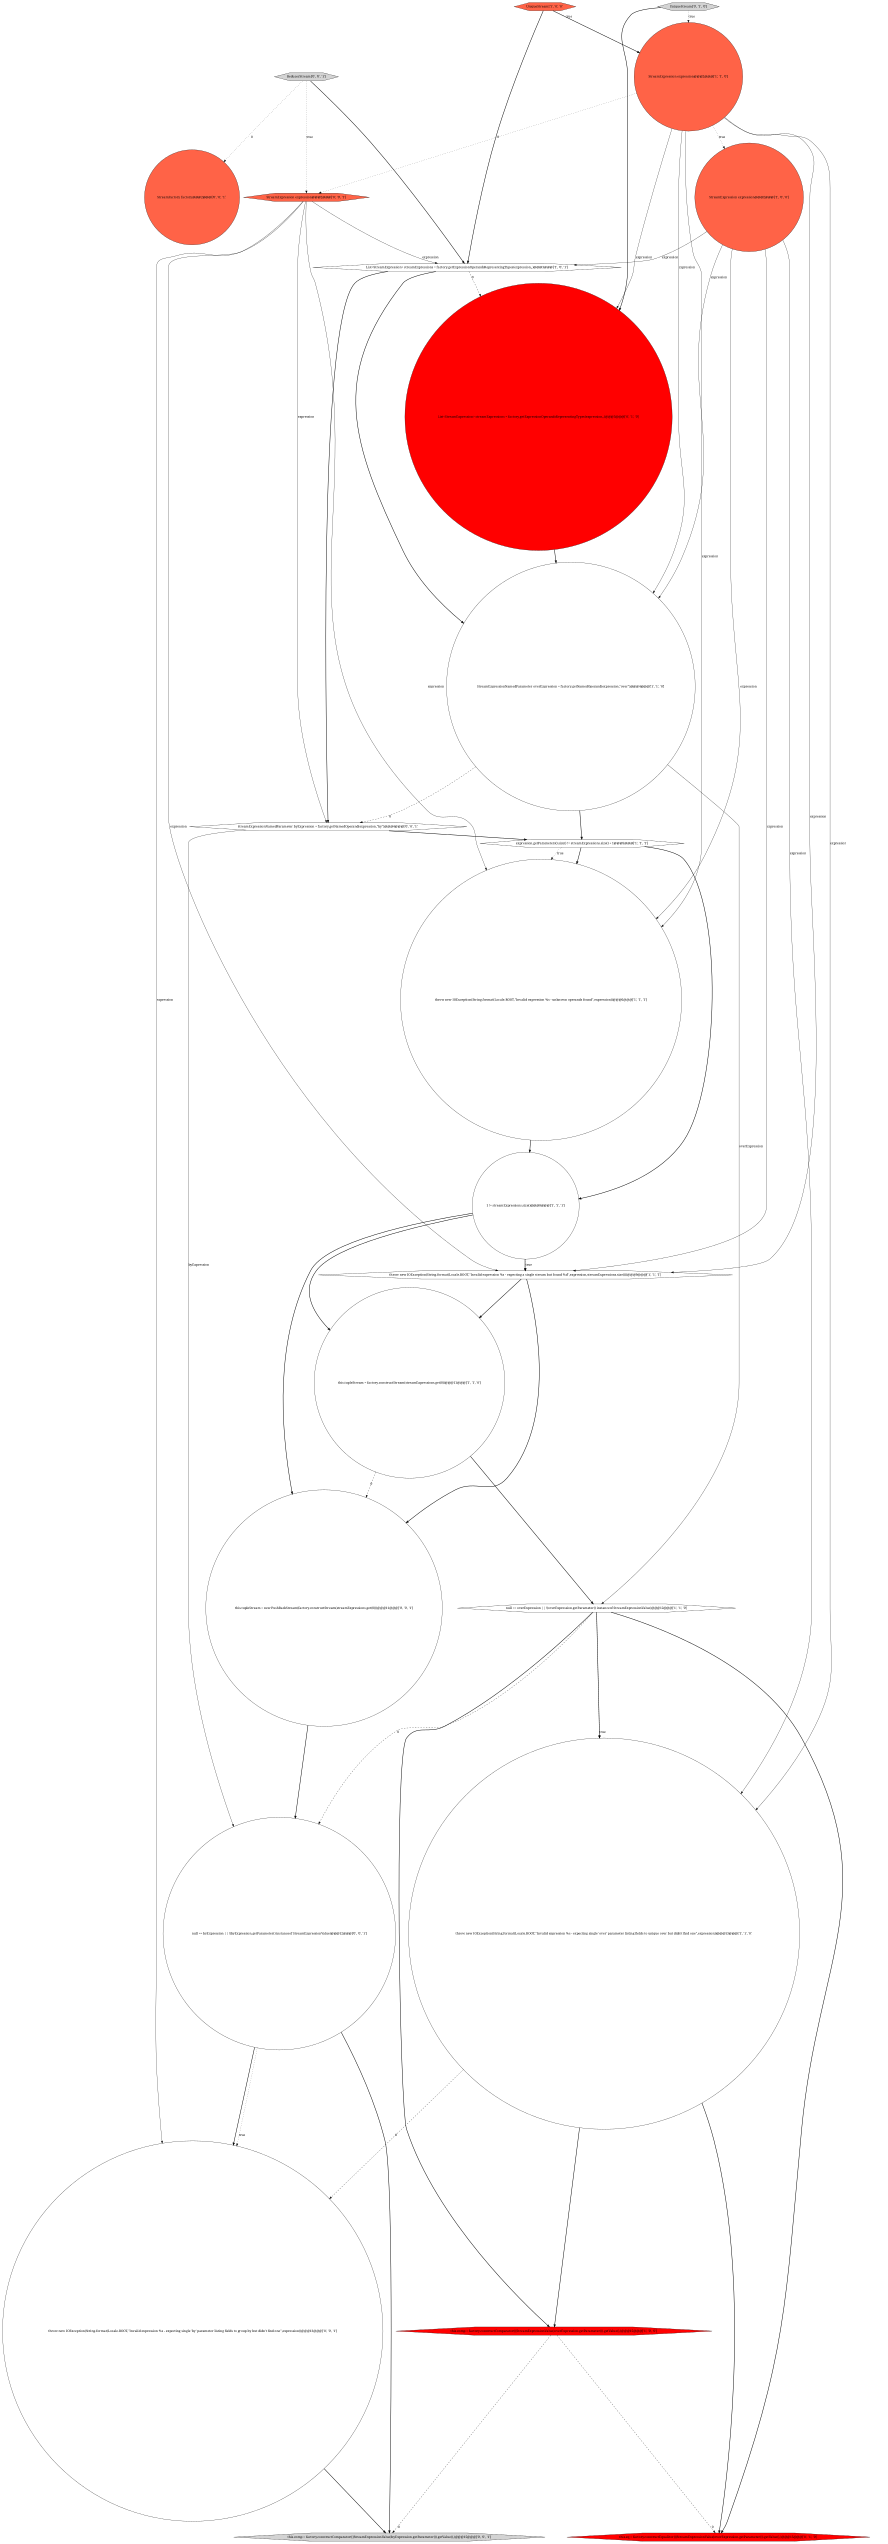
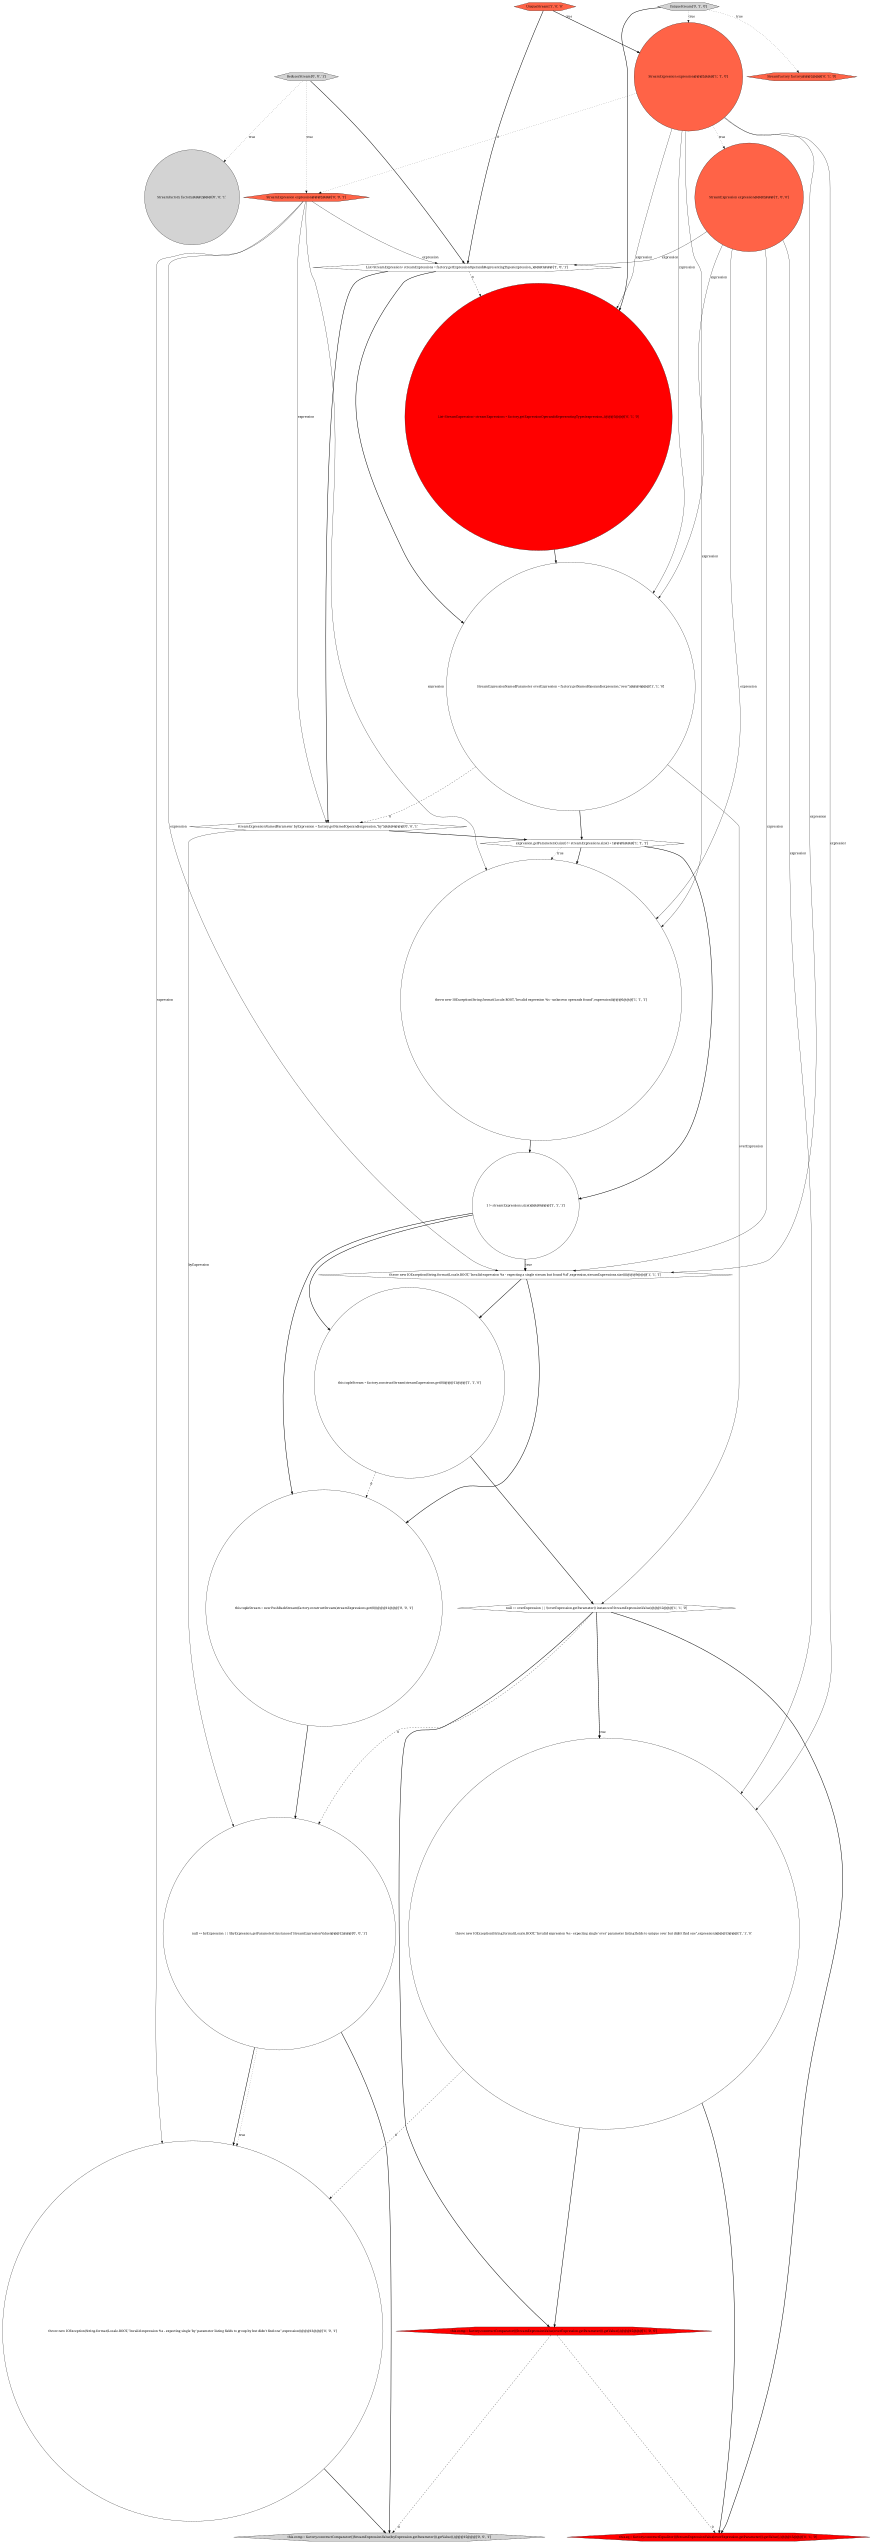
node "StreamFactory factory@@@2@@@['0', '1', '0']": added
edge "ReducerStream['0', '0', '1']" -> "StreamFactory factory@@@2@@@['0', '0', '1']": label "0" -> "true"
node "StreamFactory factory@@@2@@@['0', '0', '1']": fillcolor tomato -> lightgray
